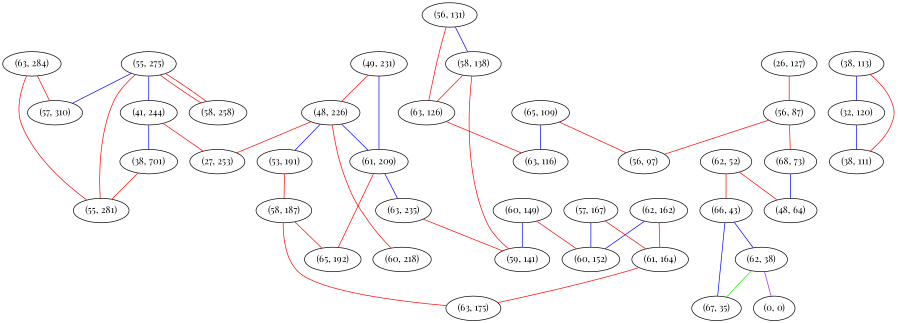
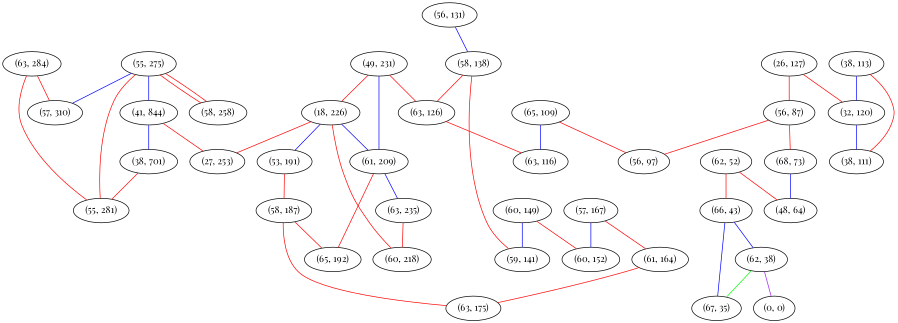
edge "(56, 131)" -- "(63, 126)": now "(49, 231)" -- "(63, 126)"
edge "(26, 127)" -- "(32, 120)": added
node "(41, 244)": label "(41, 244)" -> "(41, 844)"
node "(48, 226)": label "(48, 226)" -> "(18, 226)"
node "(62, 162)": removed
edge "(63, 235)" -- "(59, 141)": now "(63, 235)" -- "(60, 218)"
